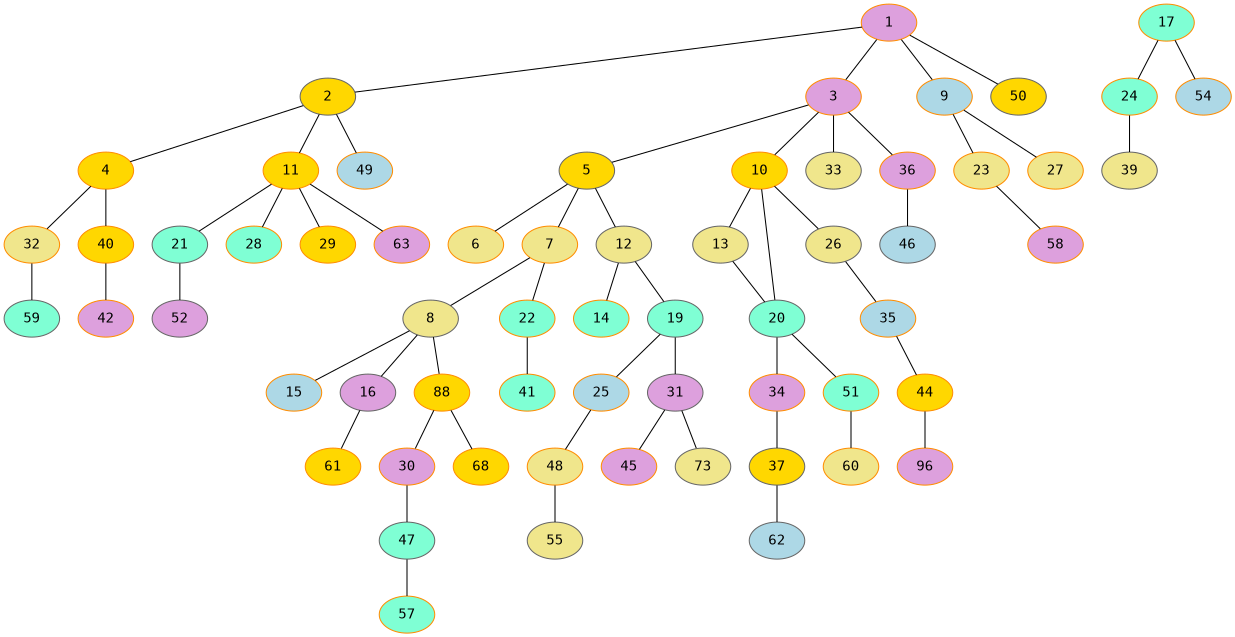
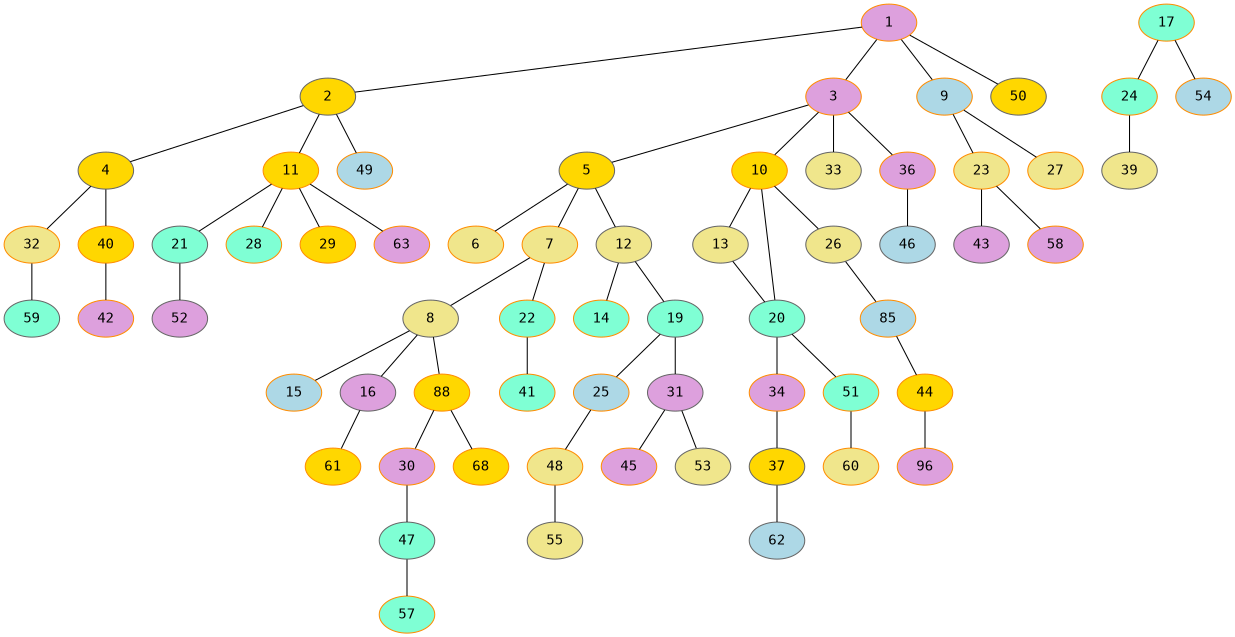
node "4": color darkorange -> gray40
node "43": added
node "35": label "35" -> "85"
node "73": label "73" -> "53"
